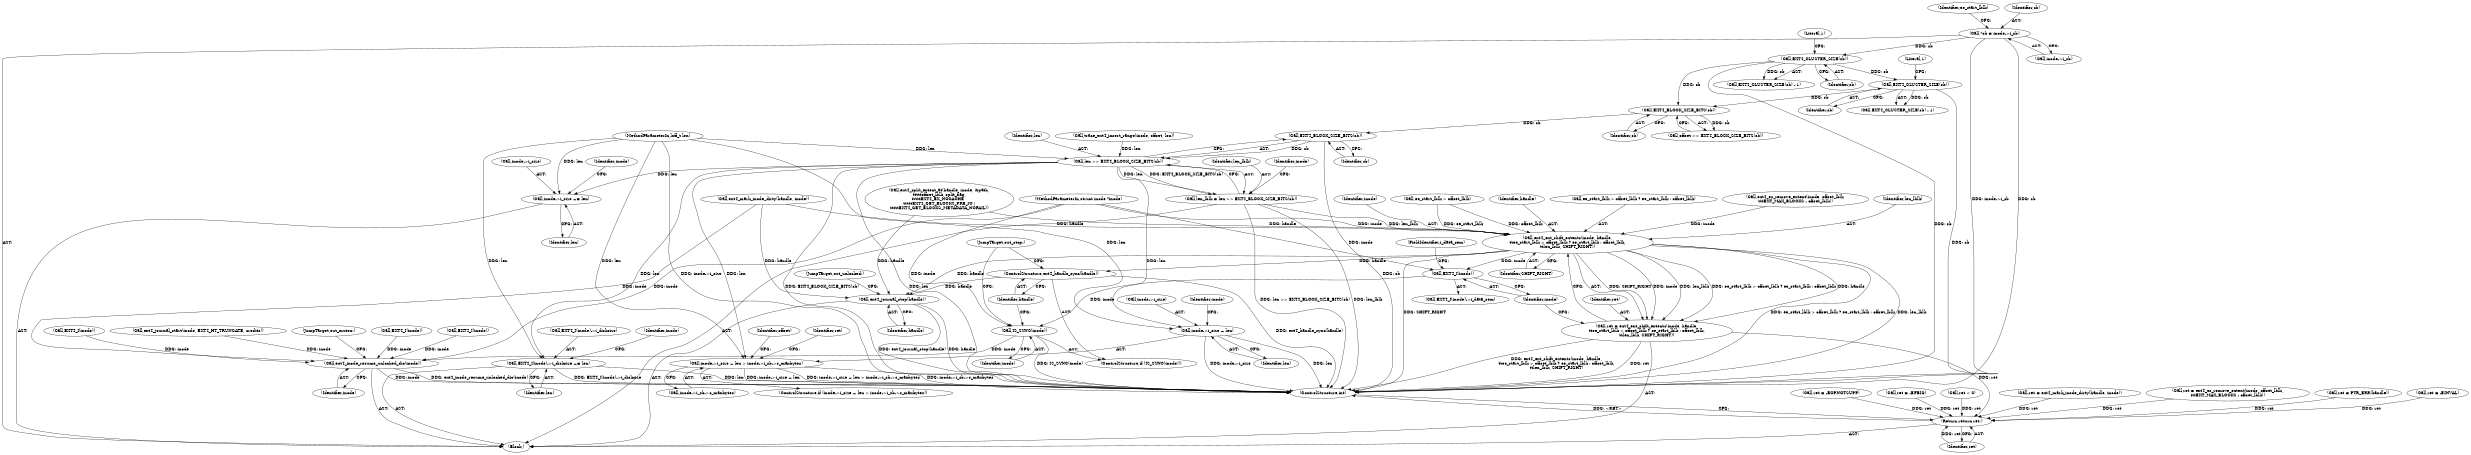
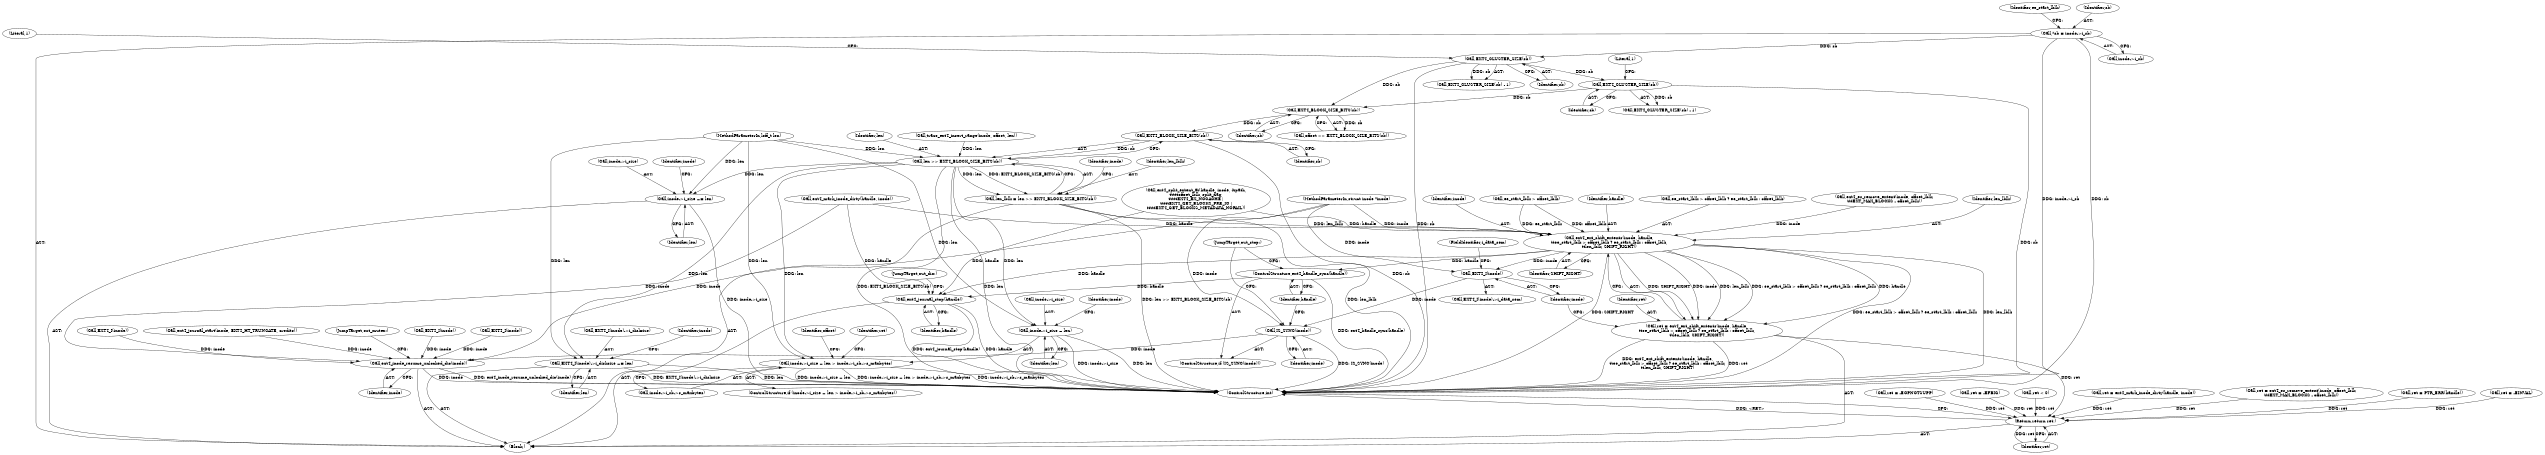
node "(JumpTarget,out_unlocked:)": label "(JumpTarget,out_unlocked:)" -> "(JumpTarget,out_dio:)"
edge "(MethodParameterIn,loff_t len)" -> "(ControlStructure,int)": now "(Call,inode->i_size += len)" -> "(ControlStructure,int)"
